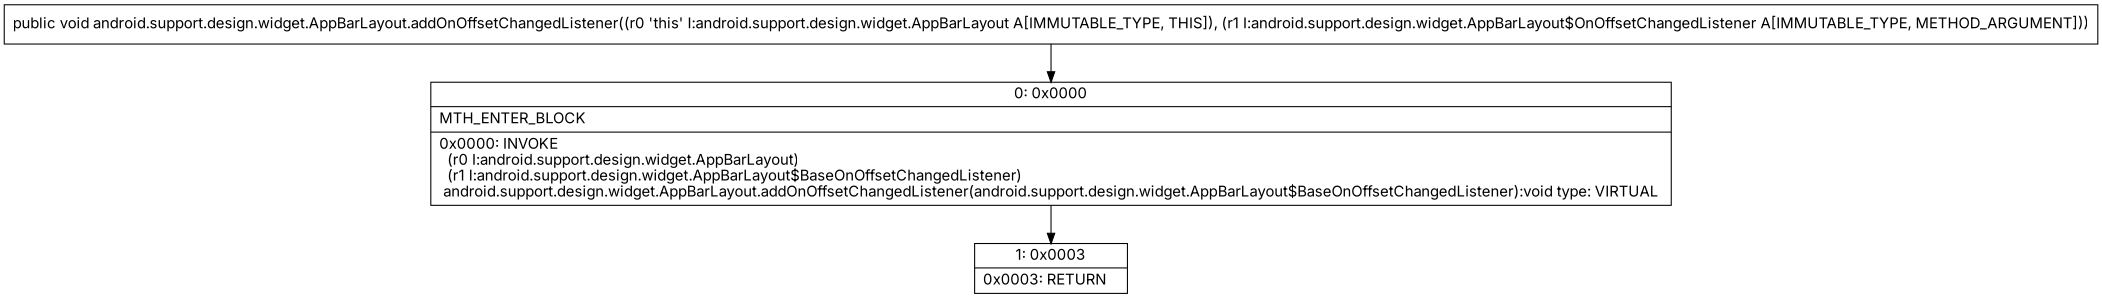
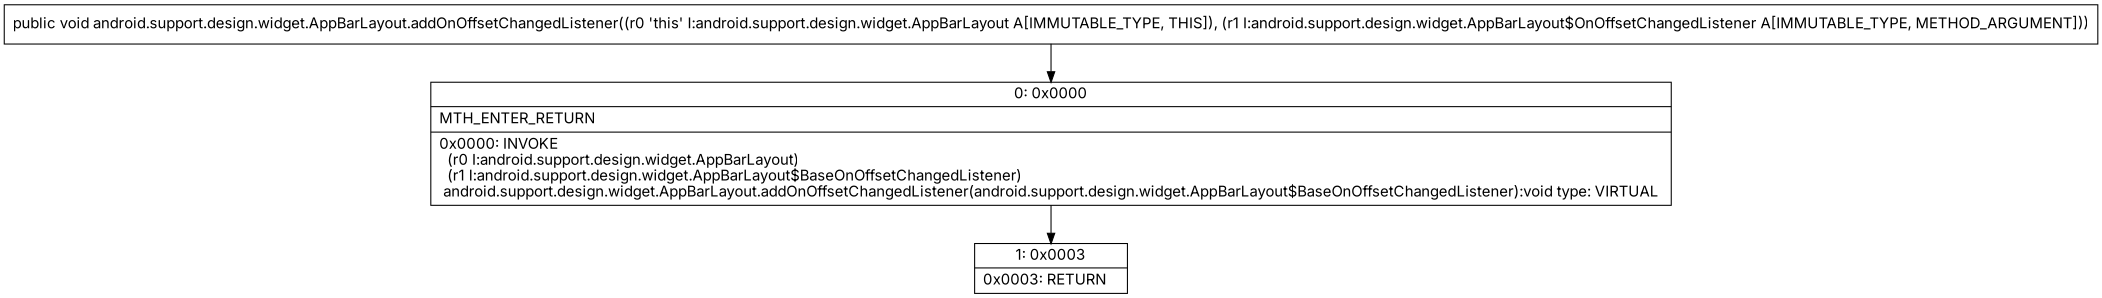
node "0: 0x0000": text "MTH_ENTER_BLOCK" -> "MTH_ENTER_RETURN"
